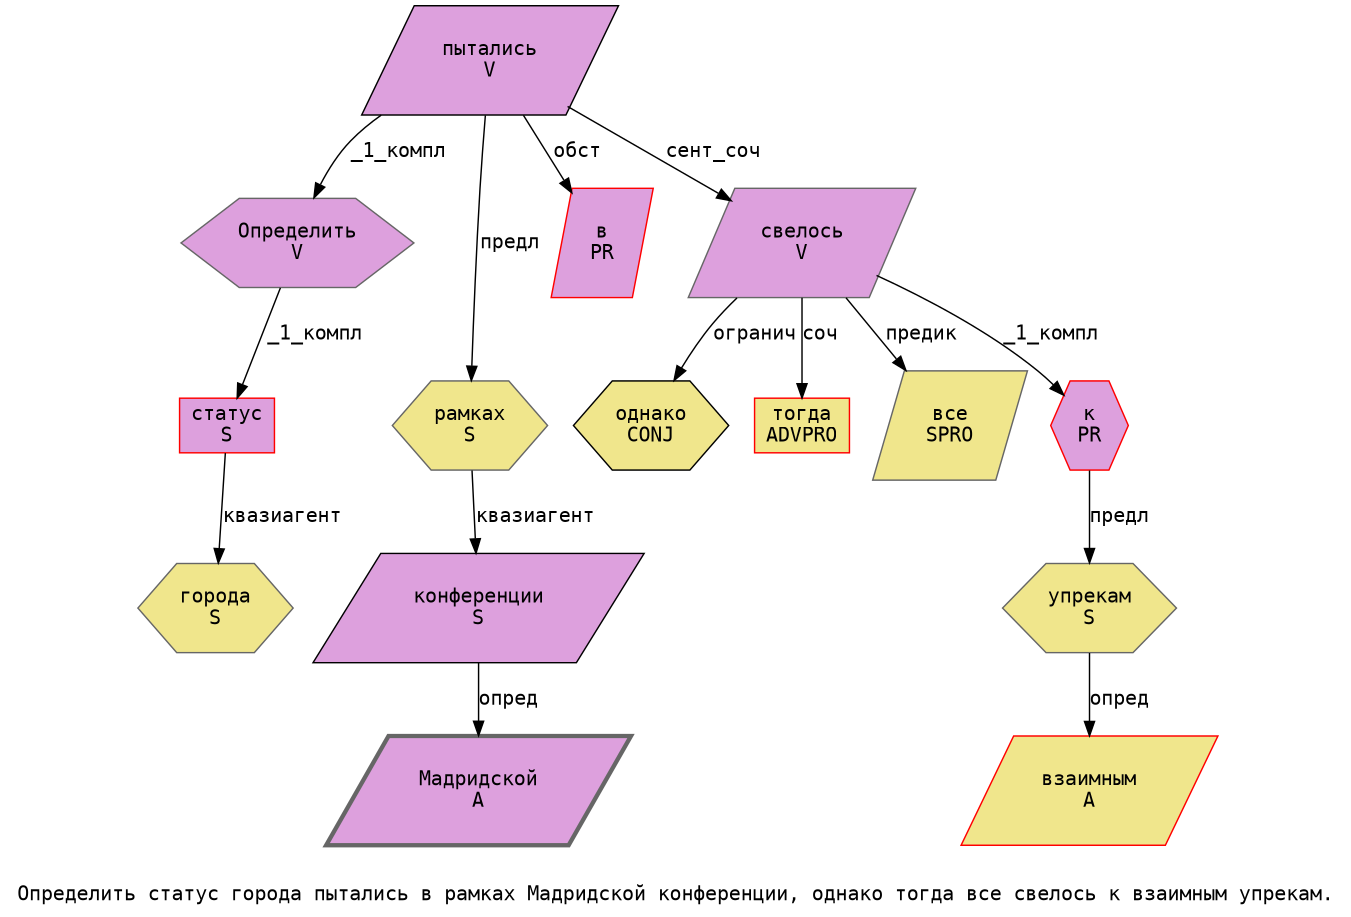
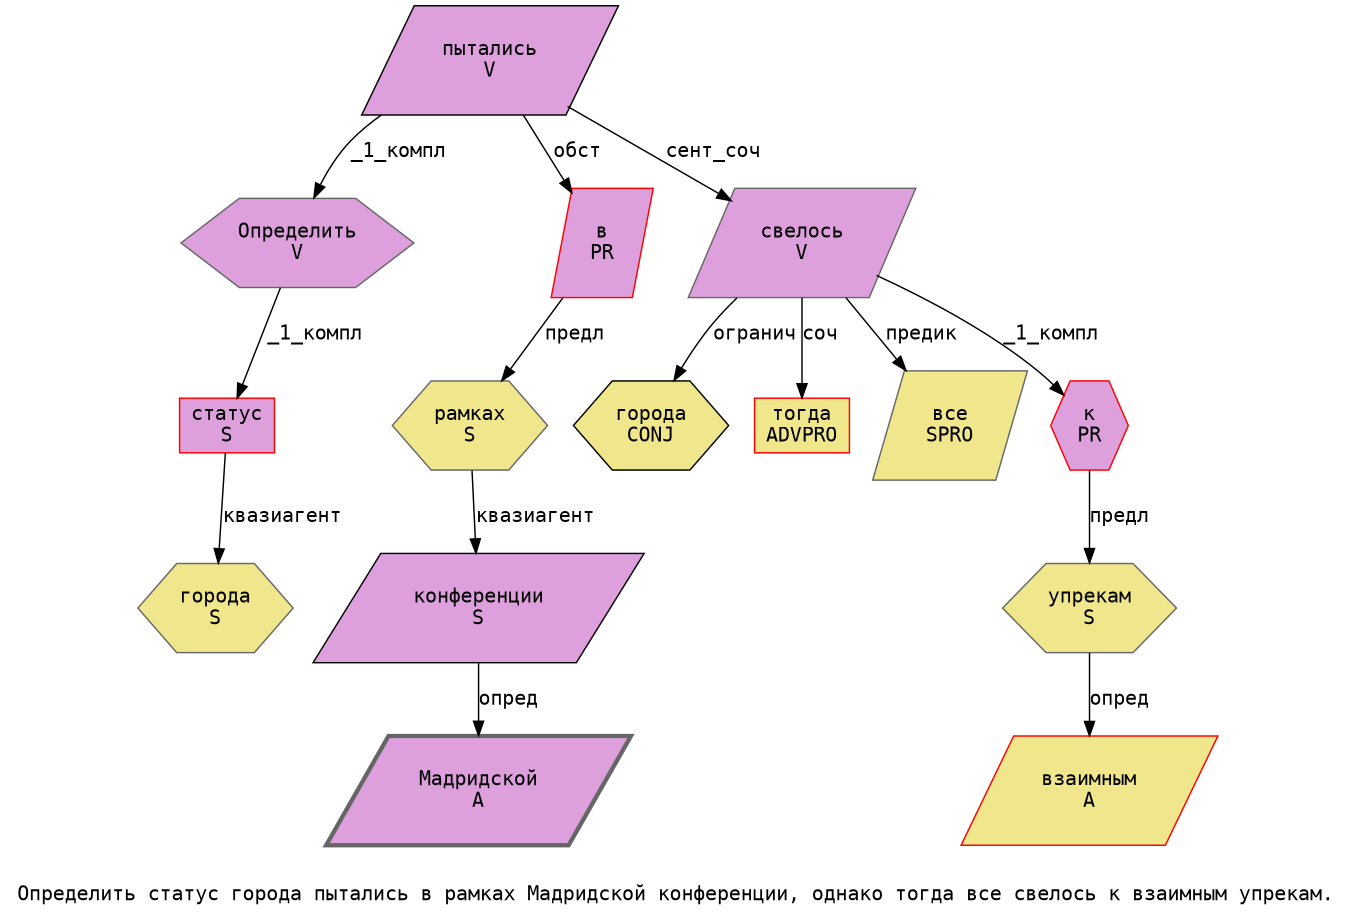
edge "пытались V" -> "рамках S": now "в PR" -> "рамках S"
node "однако CONJ": label "однако CONJ" -> "города CONJ"
